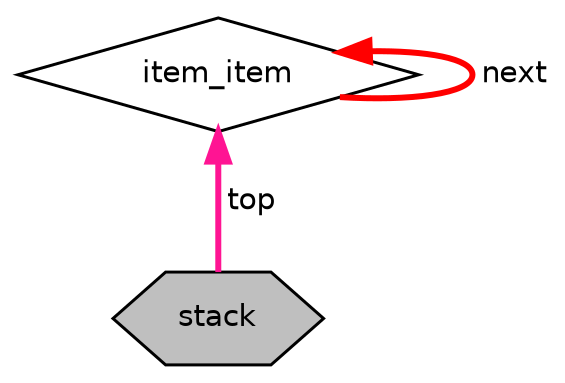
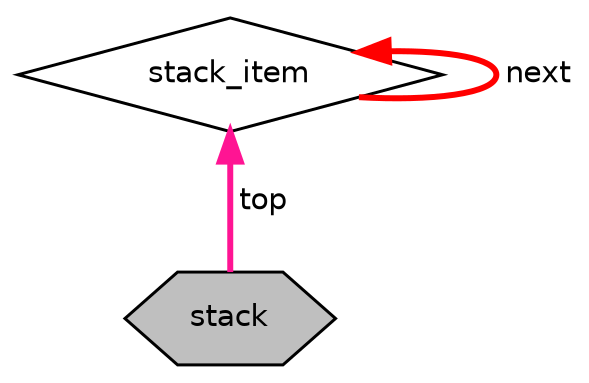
node "item_item": label "item_item" -> "stack_item"
